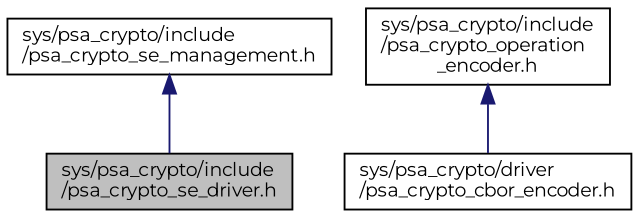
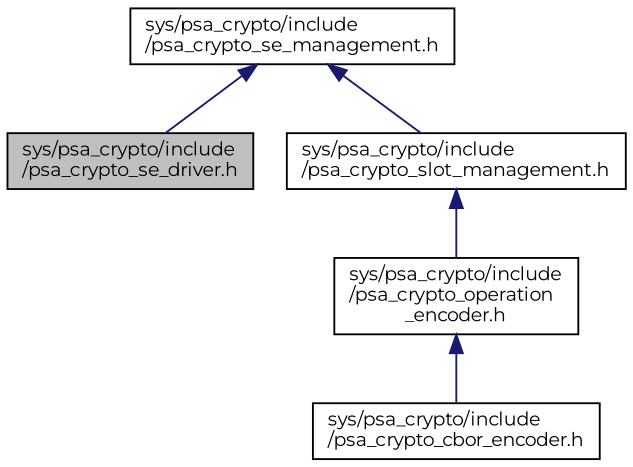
node "sys/psa_crypto/include /psa_crypto_slot_management.h": added
node "sys/psa_crypto/driver /psa_crypto_cbor_encoder.h": label "sys/psa_crypto/driver /psa_crypto_cbor_encoder.h" -> "sys/psa_crypto/include /psa_crypto_cbor_encoder.h"
